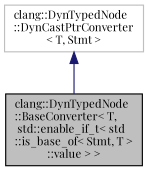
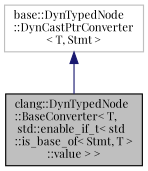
node "clang::DynTypedNode ::DynCastPtrConverter < T, Stmt >": label "clang::DynTypedNode ::DynCastPtrConverter < T, Stmt >" -> "base::DynTypedNode ::DynCastPtrConverter < T, Stmt >"
